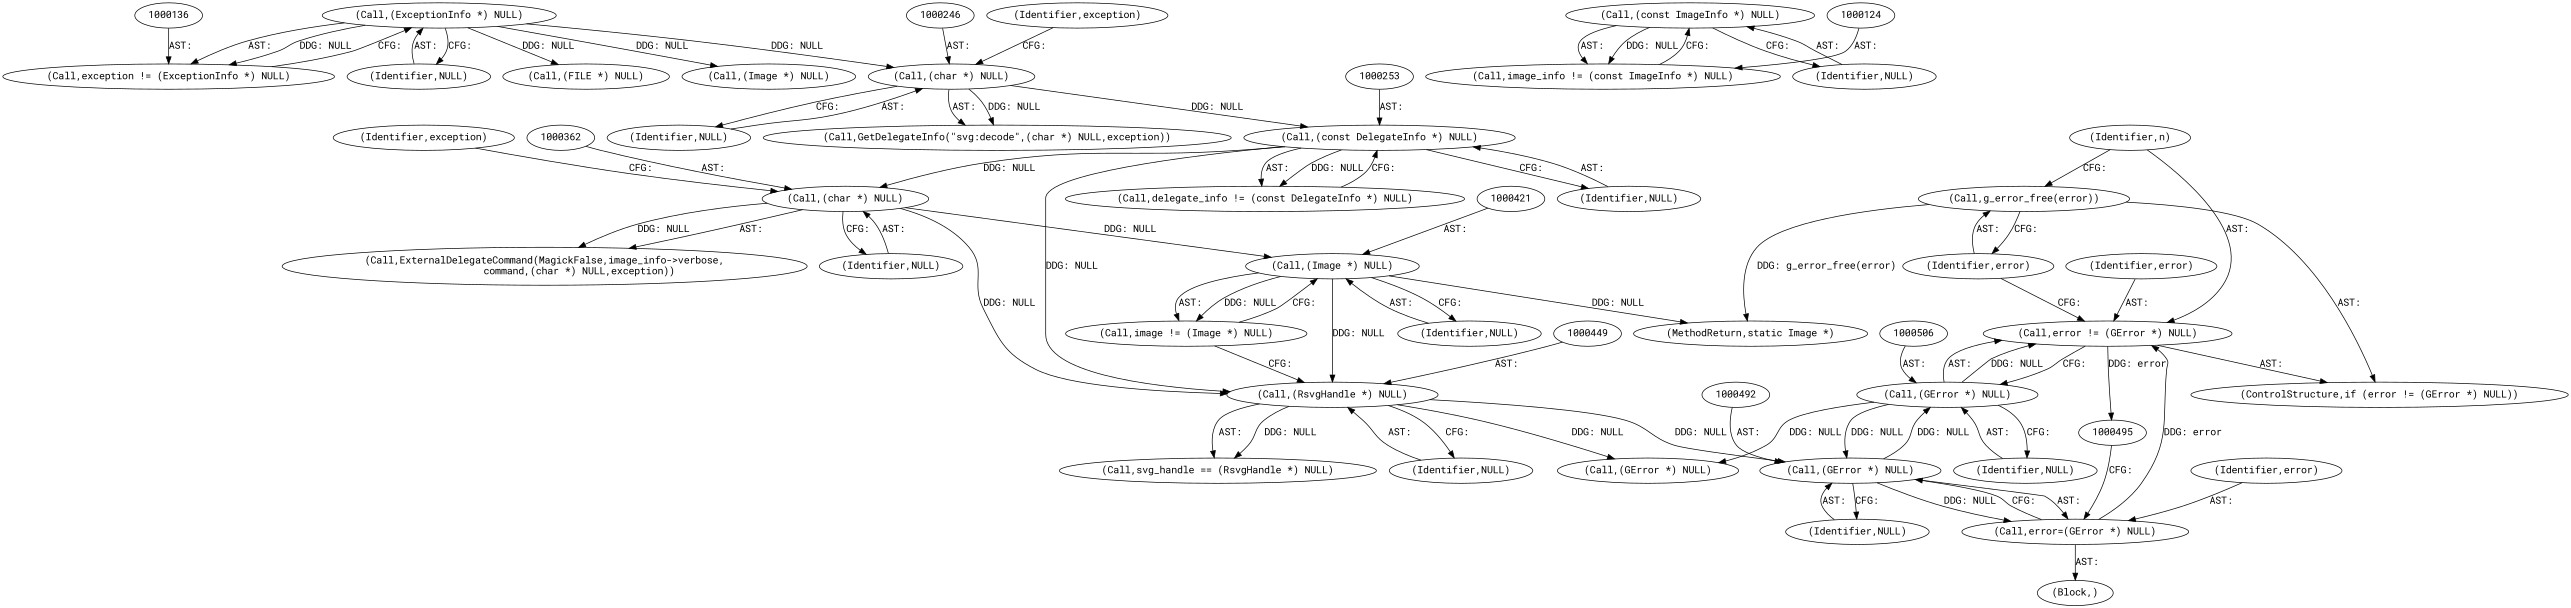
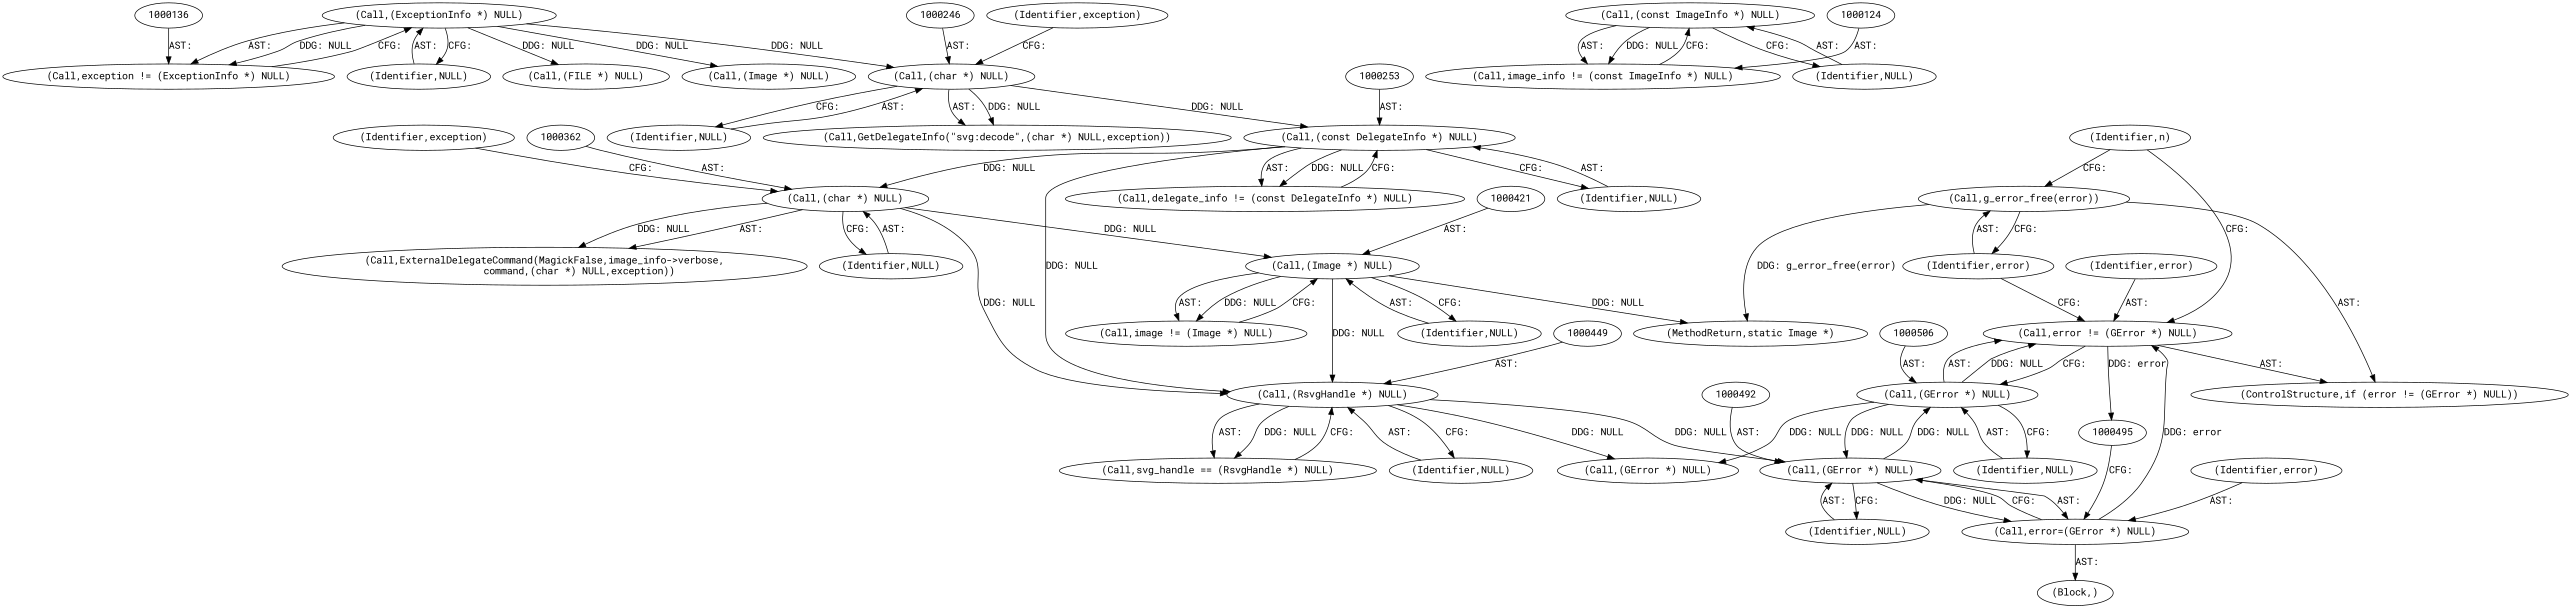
edge "(Identifier,n)" -> "(Call,error != (GError *) NULL)": label "AST: " -> "CFG: "
edge "(Call,image != (Image *) NULL)" -> "(Call,(RsvgHandle *) NULL)": now "(Call,svg_handle == (RsvgHandle *) NULL)" -> "(Call,(RsvgHandle *) NULL)"
